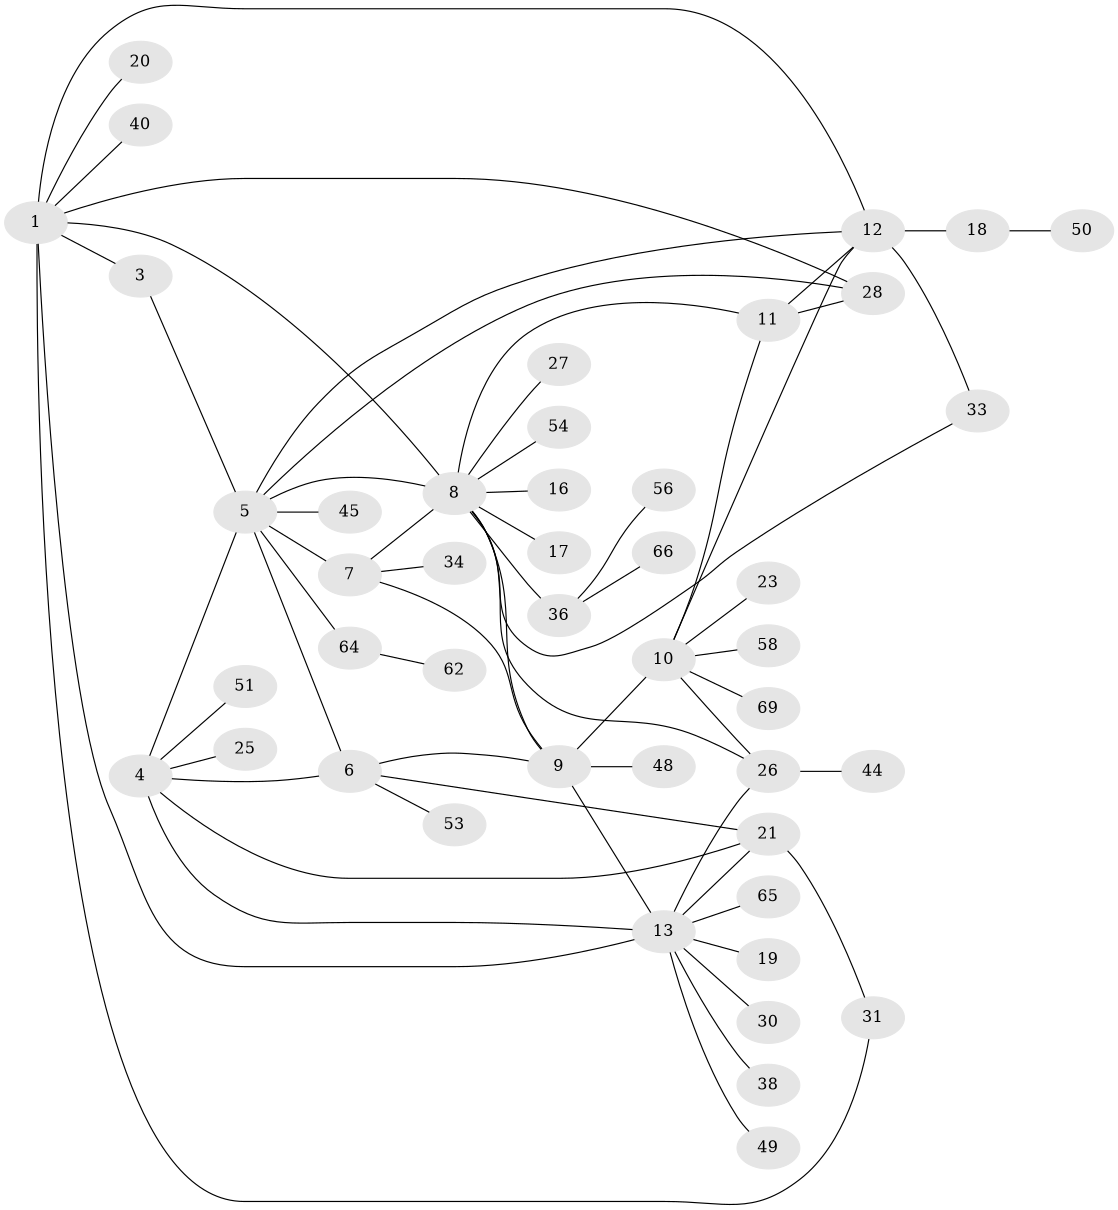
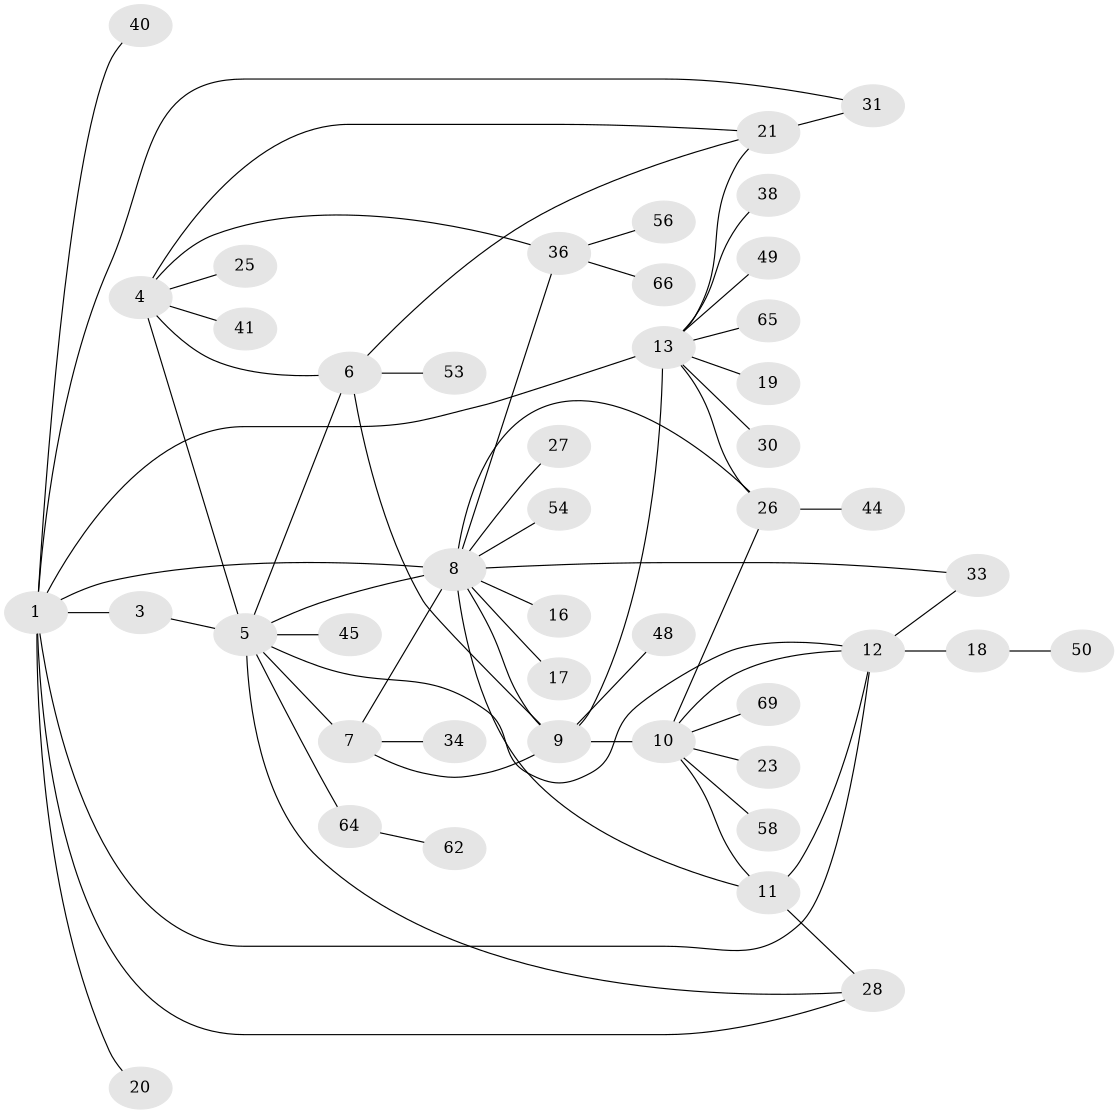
node "51": label "51" -> "41"
edge "4" -- "13": now "4" -- "36"
